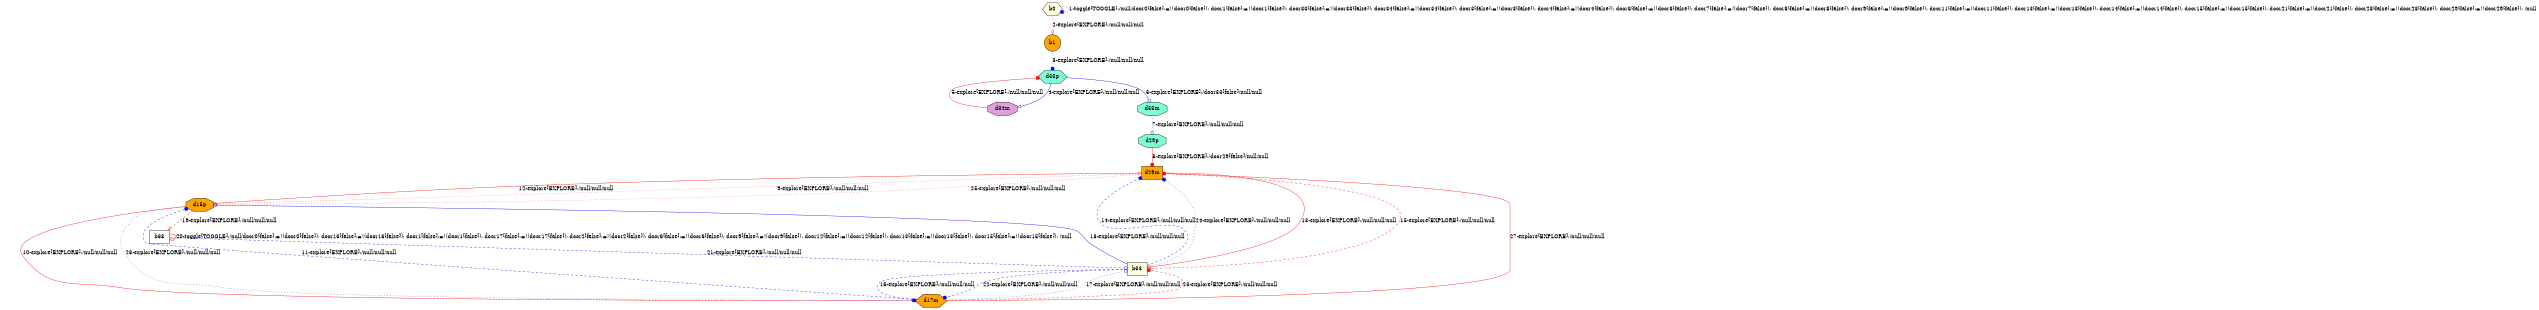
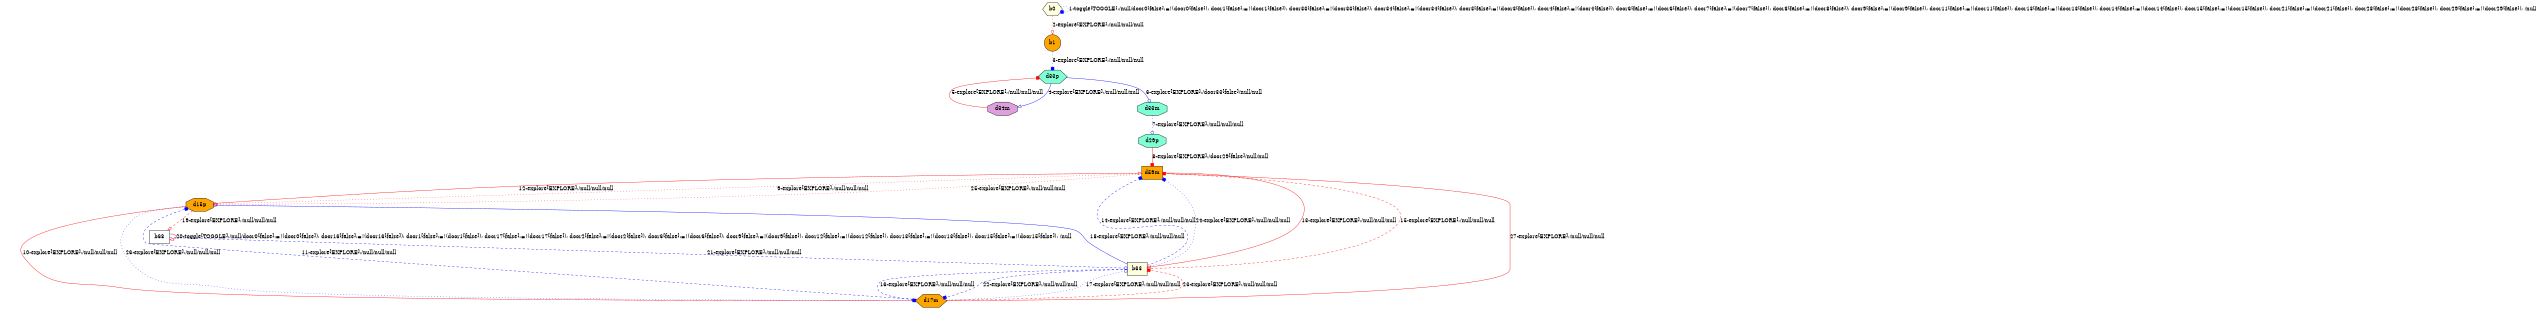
node "d29m": label "d29m" -> "d59m"
